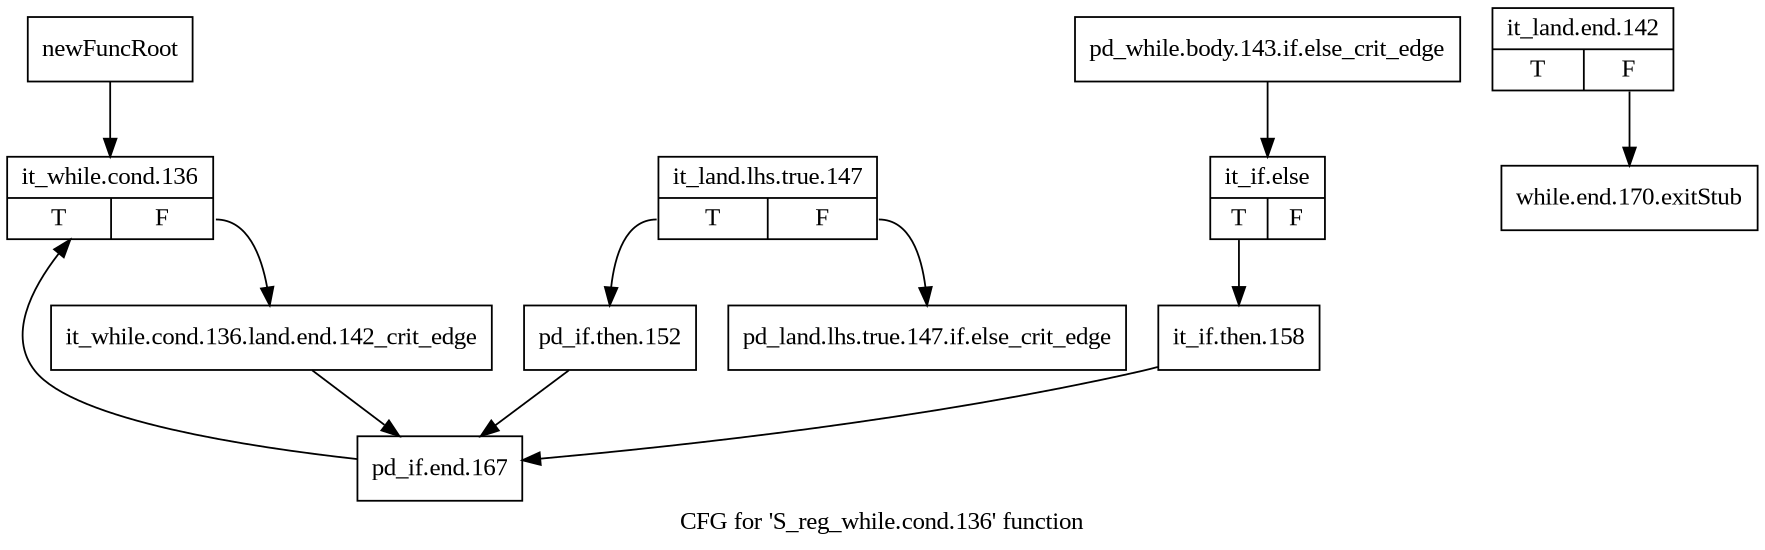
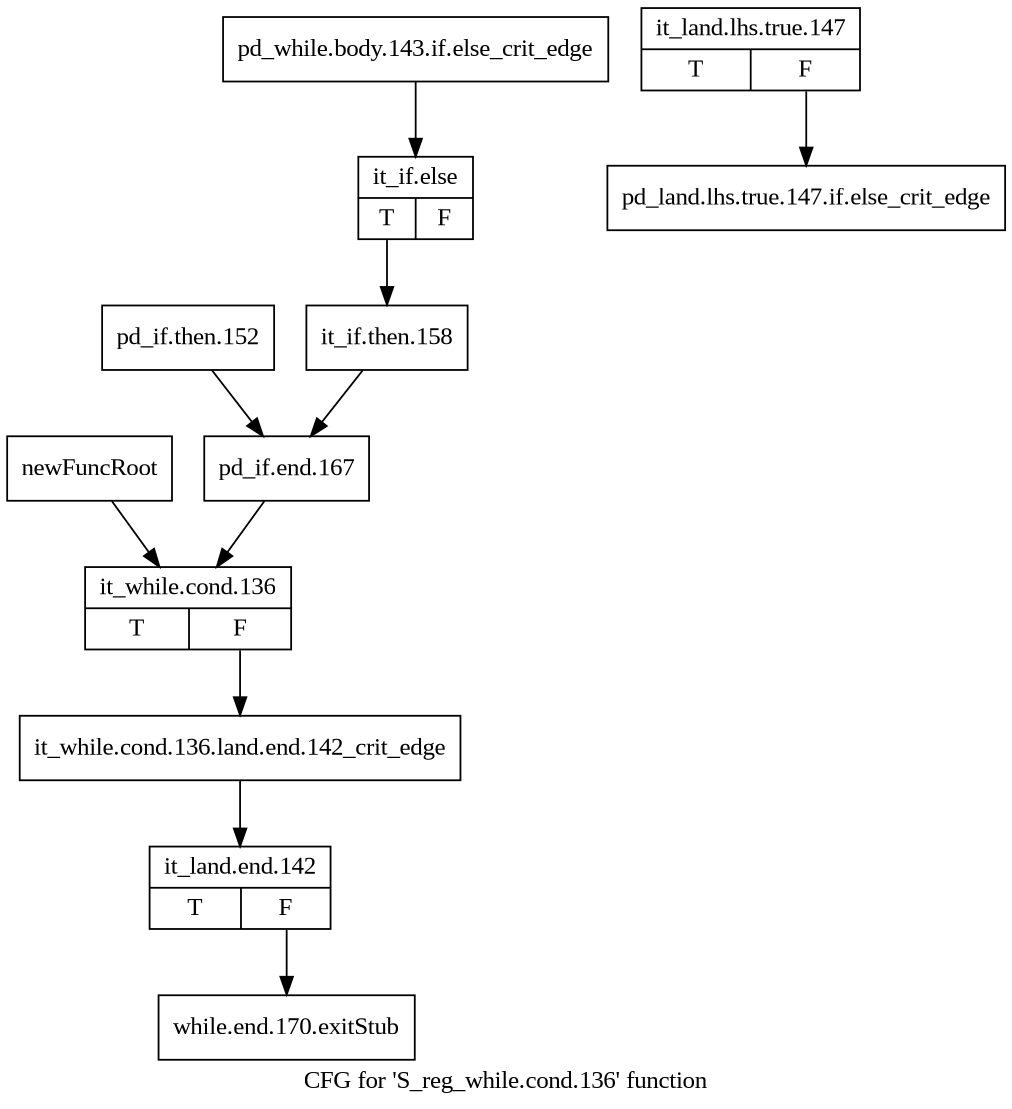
edge "it_land.lhs.true.147" -> "pd_if.then.152": removed
edge "it_while.cond.136.land.end.142_crit_edge" -> "pd_if.end.167": now "it_while.cond.136.land.end.142_crit_edge" -> "it_land.end.142"
